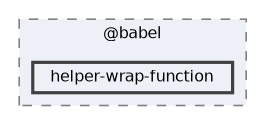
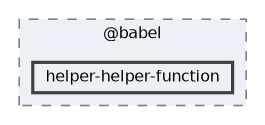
node "helper-wrap-function": label "helper-wrap-function" -> "helper-helper-function"
